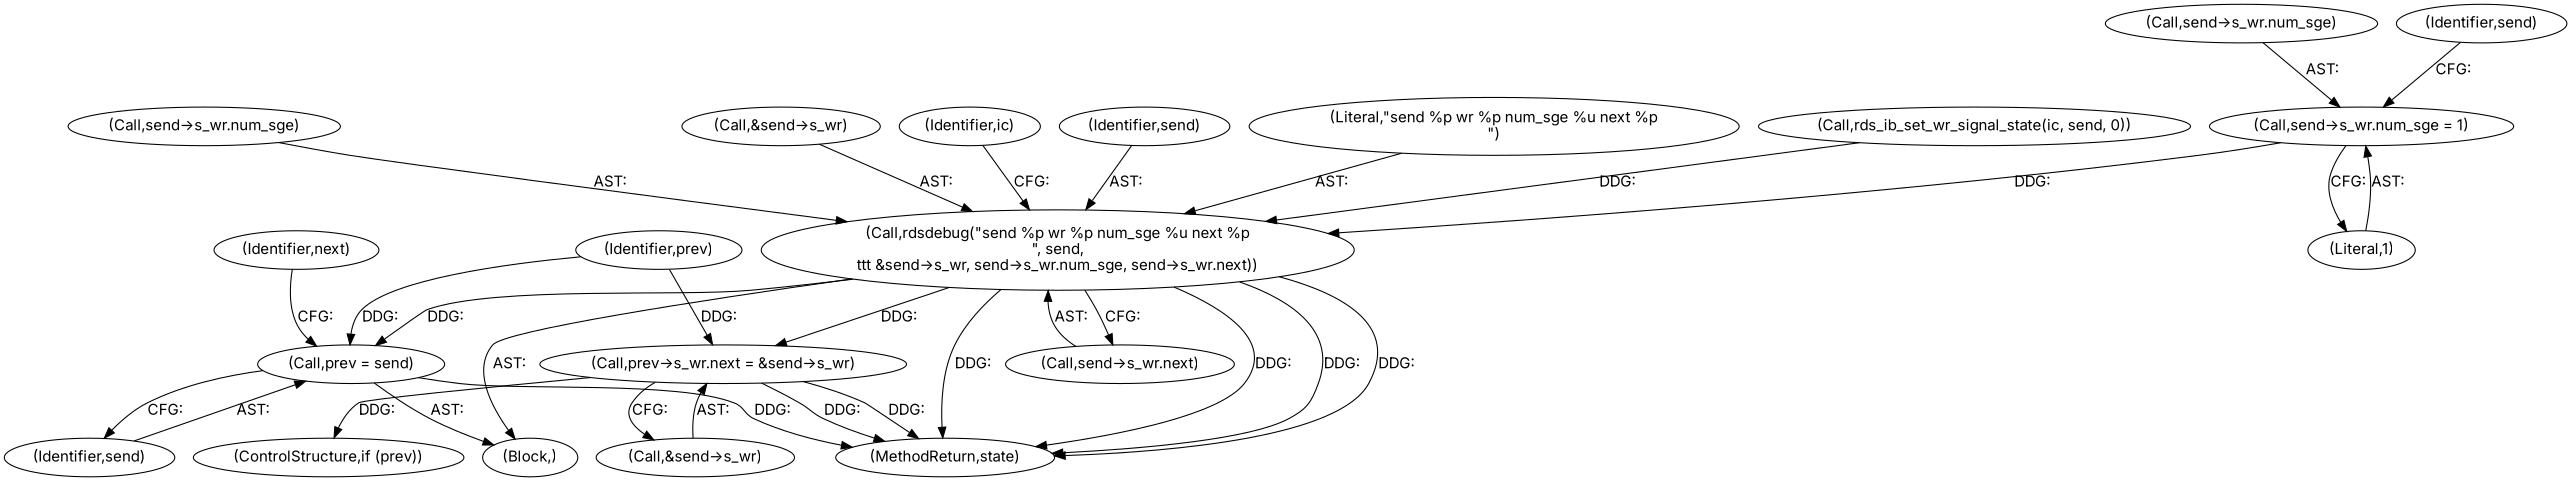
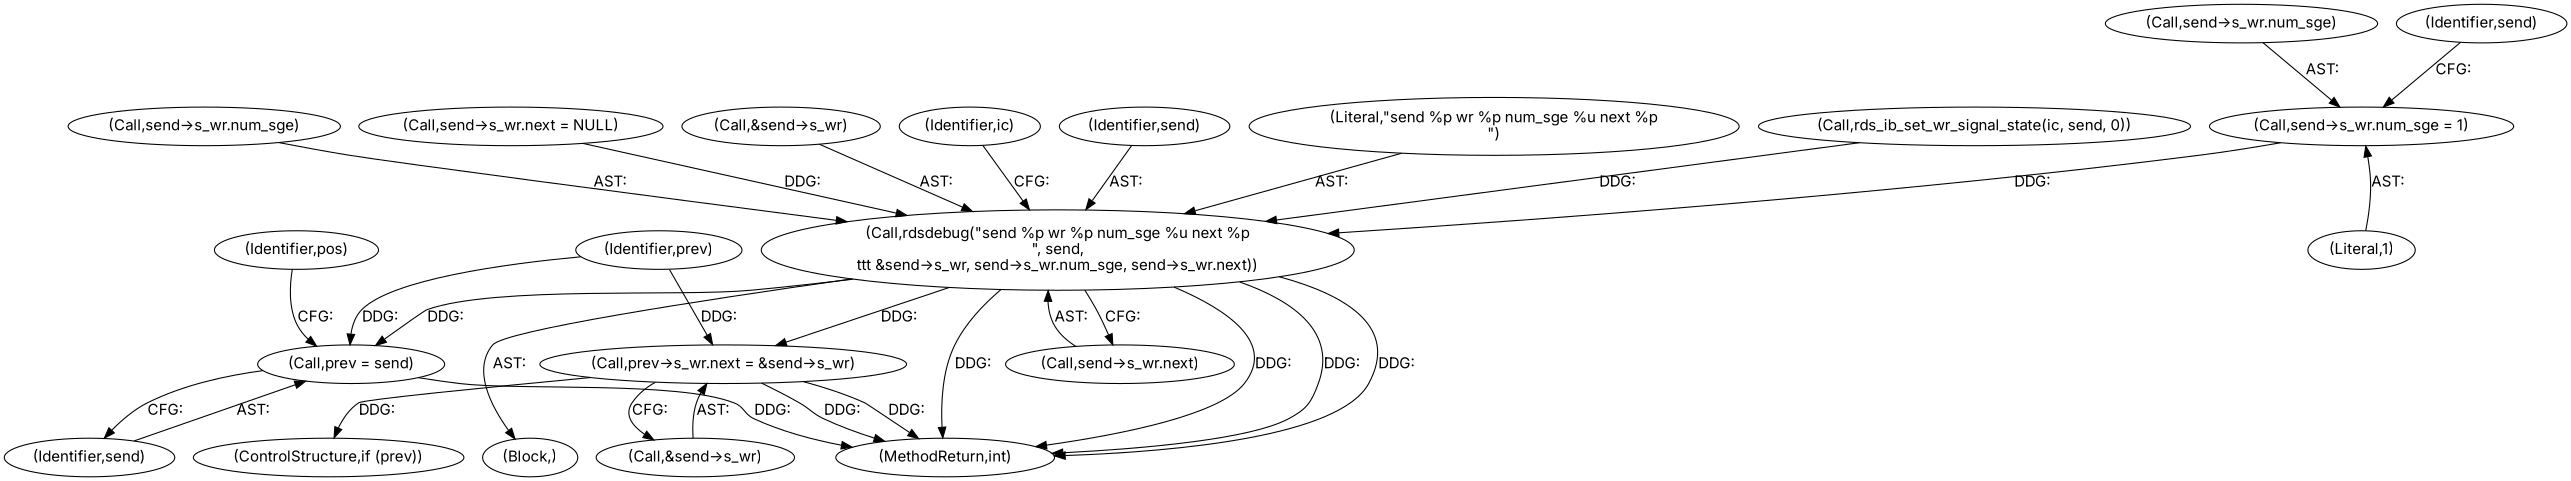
node "(Call,send->s_wr.next = NULL)": added
edge "(Call,send->s_wr.num_sge = 1)" -> "(Literal,1)": removed, label "CFG:"
node "(Identifier,next)": label "(Identifier,next)" -> "(Identifier,pos)"
edge "(Call,prev = send)" -> "(Block,)": removed, label "AST:"
node "(MethodReturn,state)": label "(MethodReturn,state)" -> "(MethodReturn,int)"
